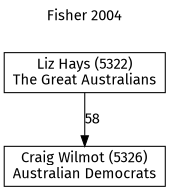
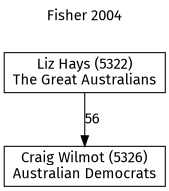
edge "Liz Hays (5322) The Great Australians" -> "Craig Wilmot (5326) Australian Democrats": label "58" -> "56"
